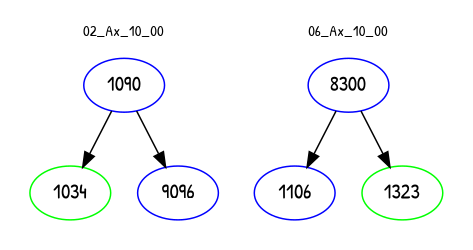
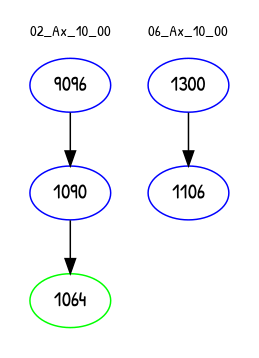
node "8300": label "8300" -> "1300"
edge "1090" -> "9096": reversed
node "1034": label "1034" -> "1064"
node "1323": removed
